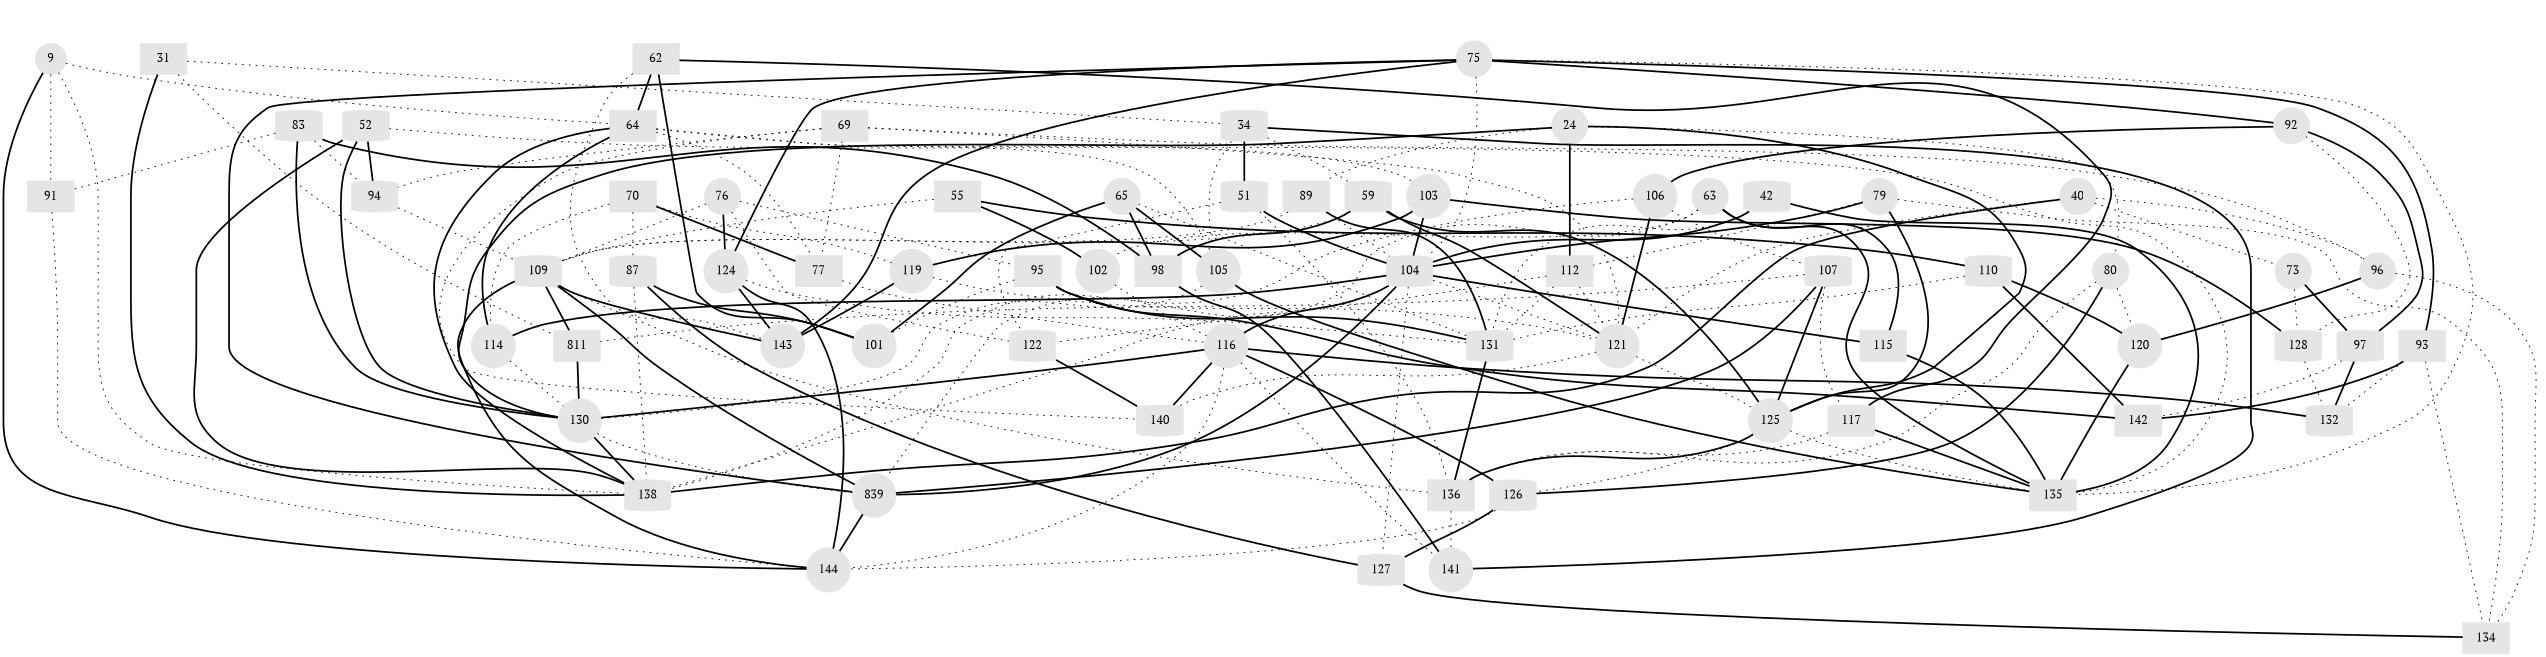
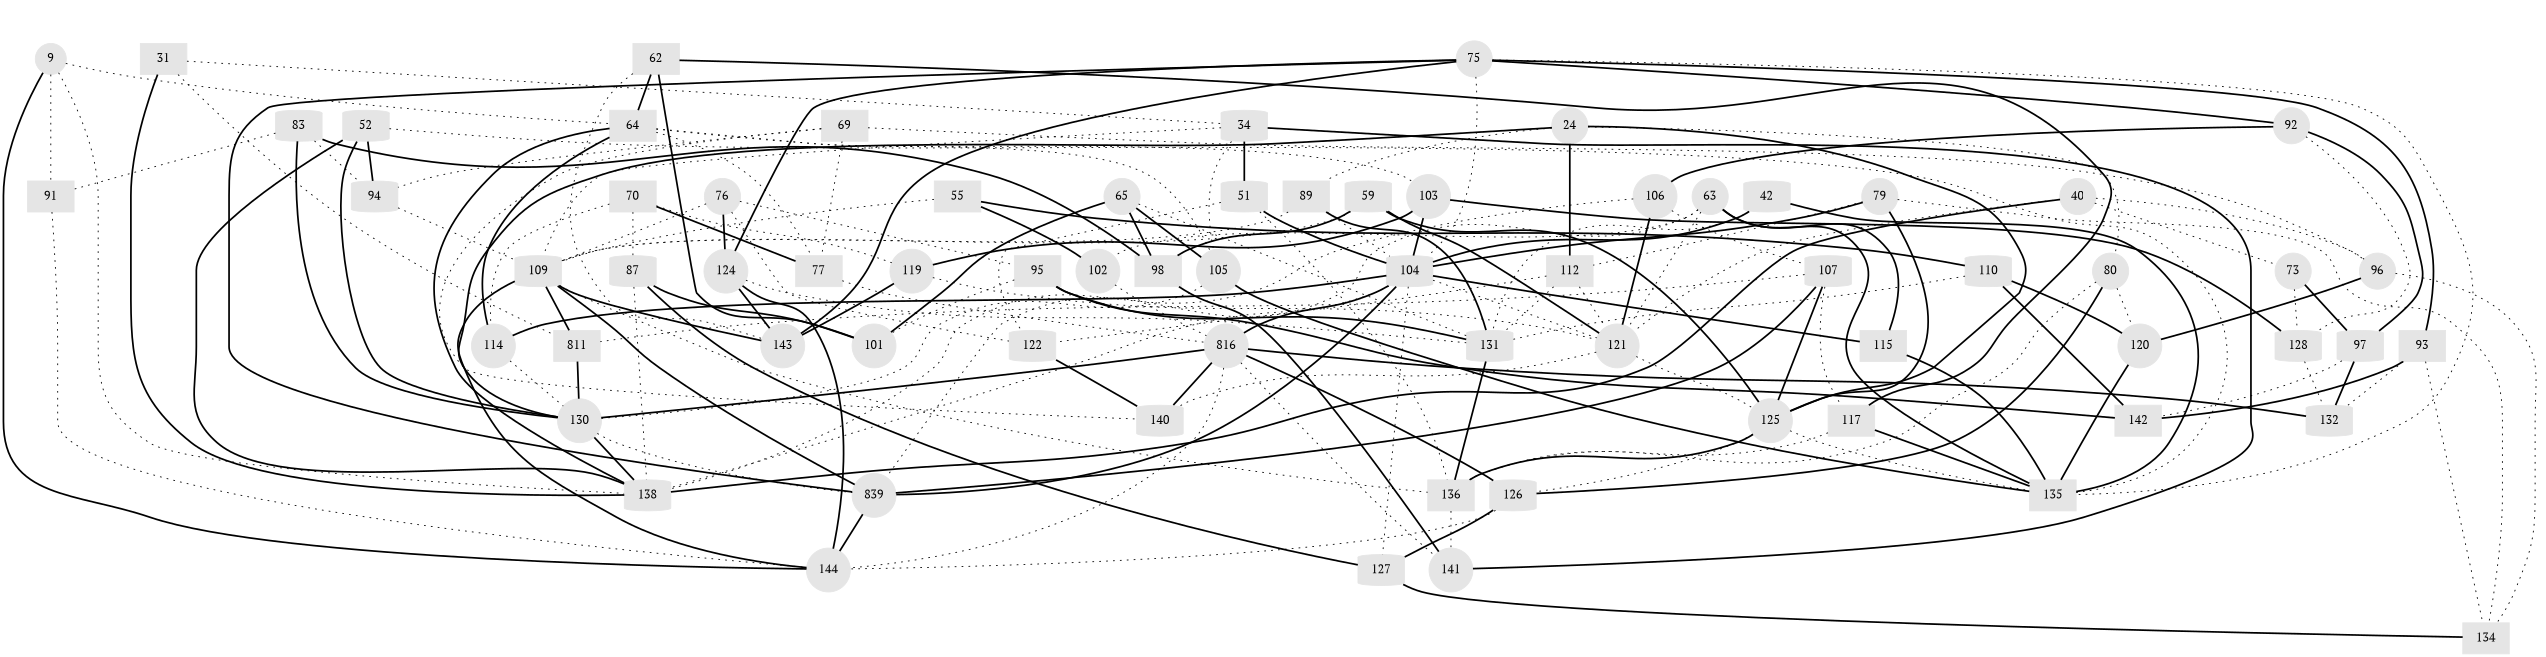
edge "34" -- "59": now "34" -- "109"
edge "69" -- "121": now "63" -- "121"
node "116": label "116" -> "816"
